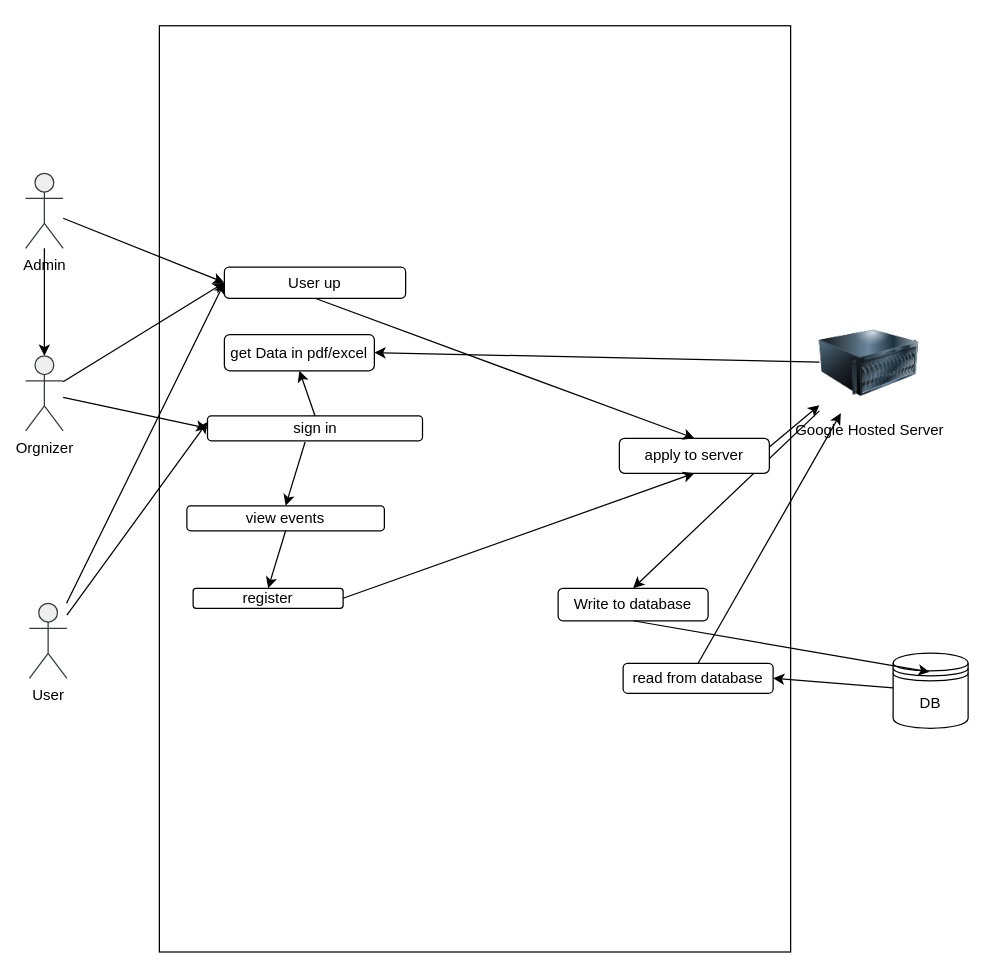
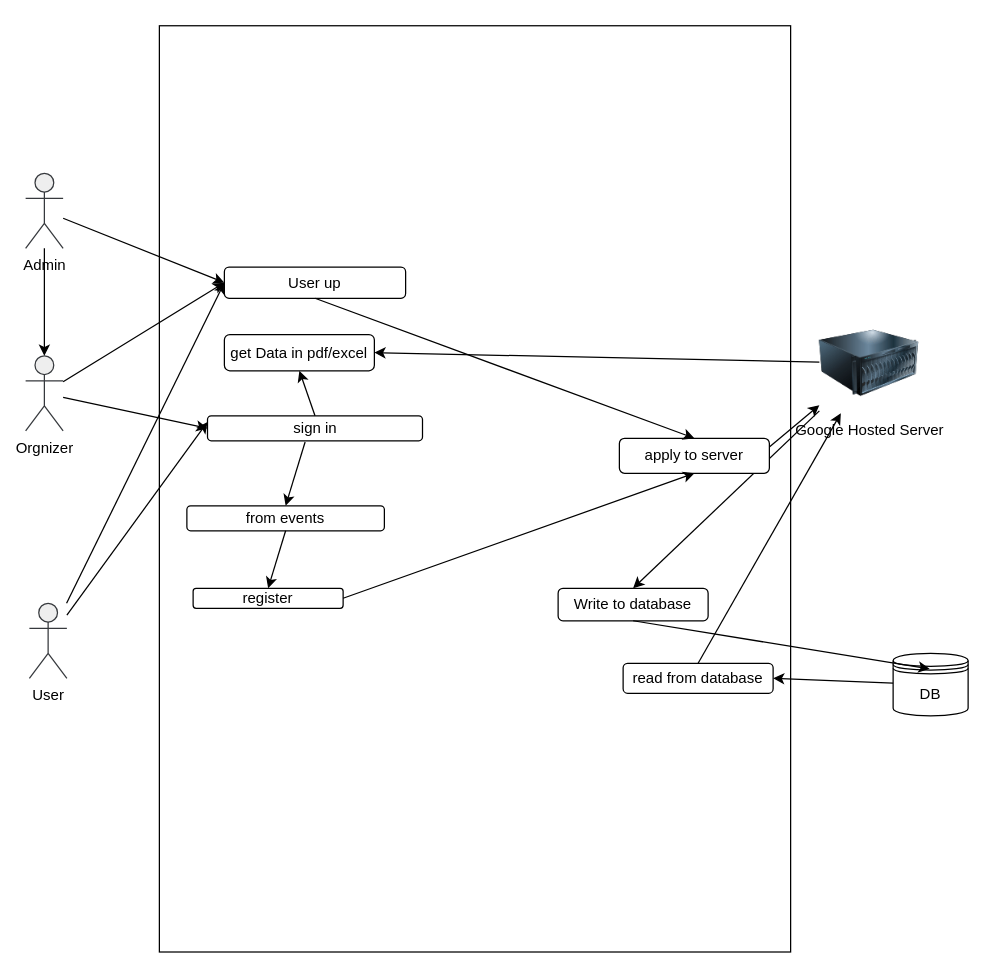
node "view events": label "view events" -> "from events"
node "DB": size 75x75 -> 75x63
